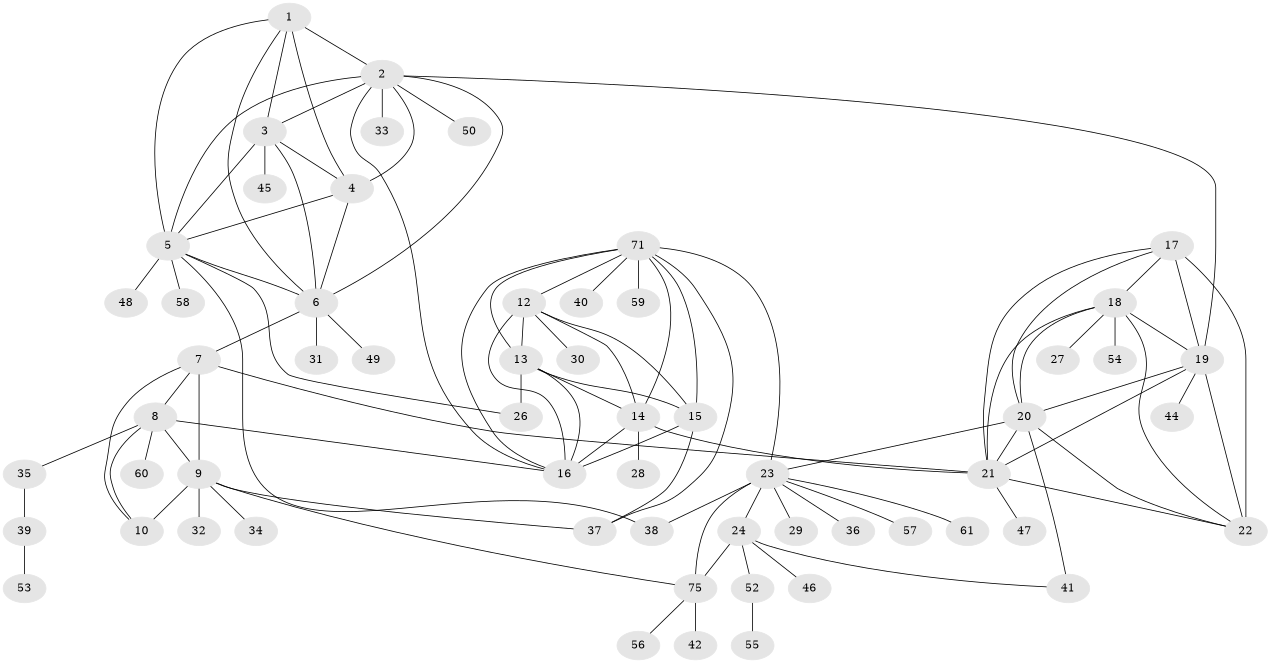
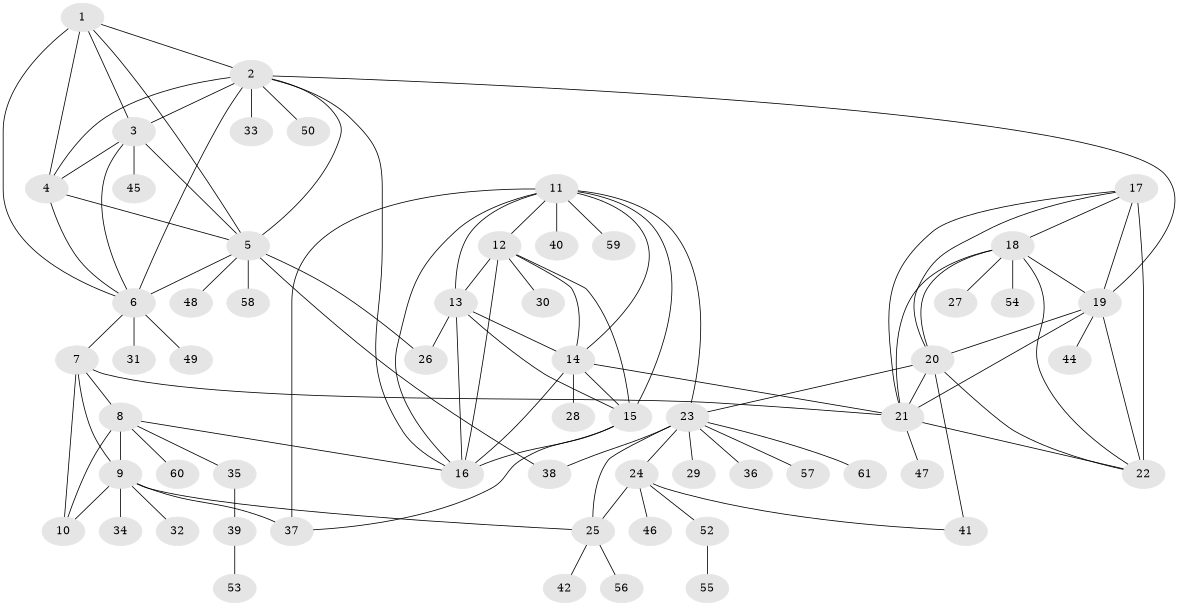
node "71": label "71" -> "11"
edge "14" -- "15": added
node "75": label "75" -> "25"
